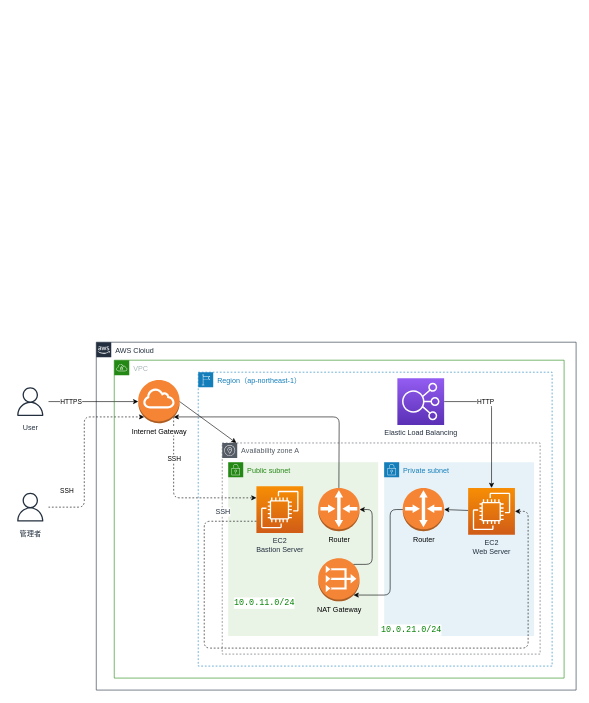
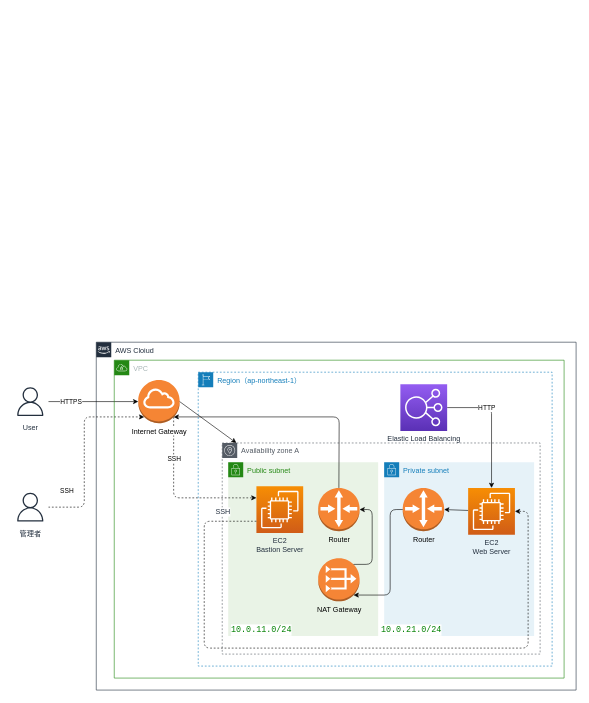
node "Elastic Load Balancing": moved (421, 402) -> (424, 408)
node "10.0.11.0/24": moved (264, 603) -> (261, 630)
